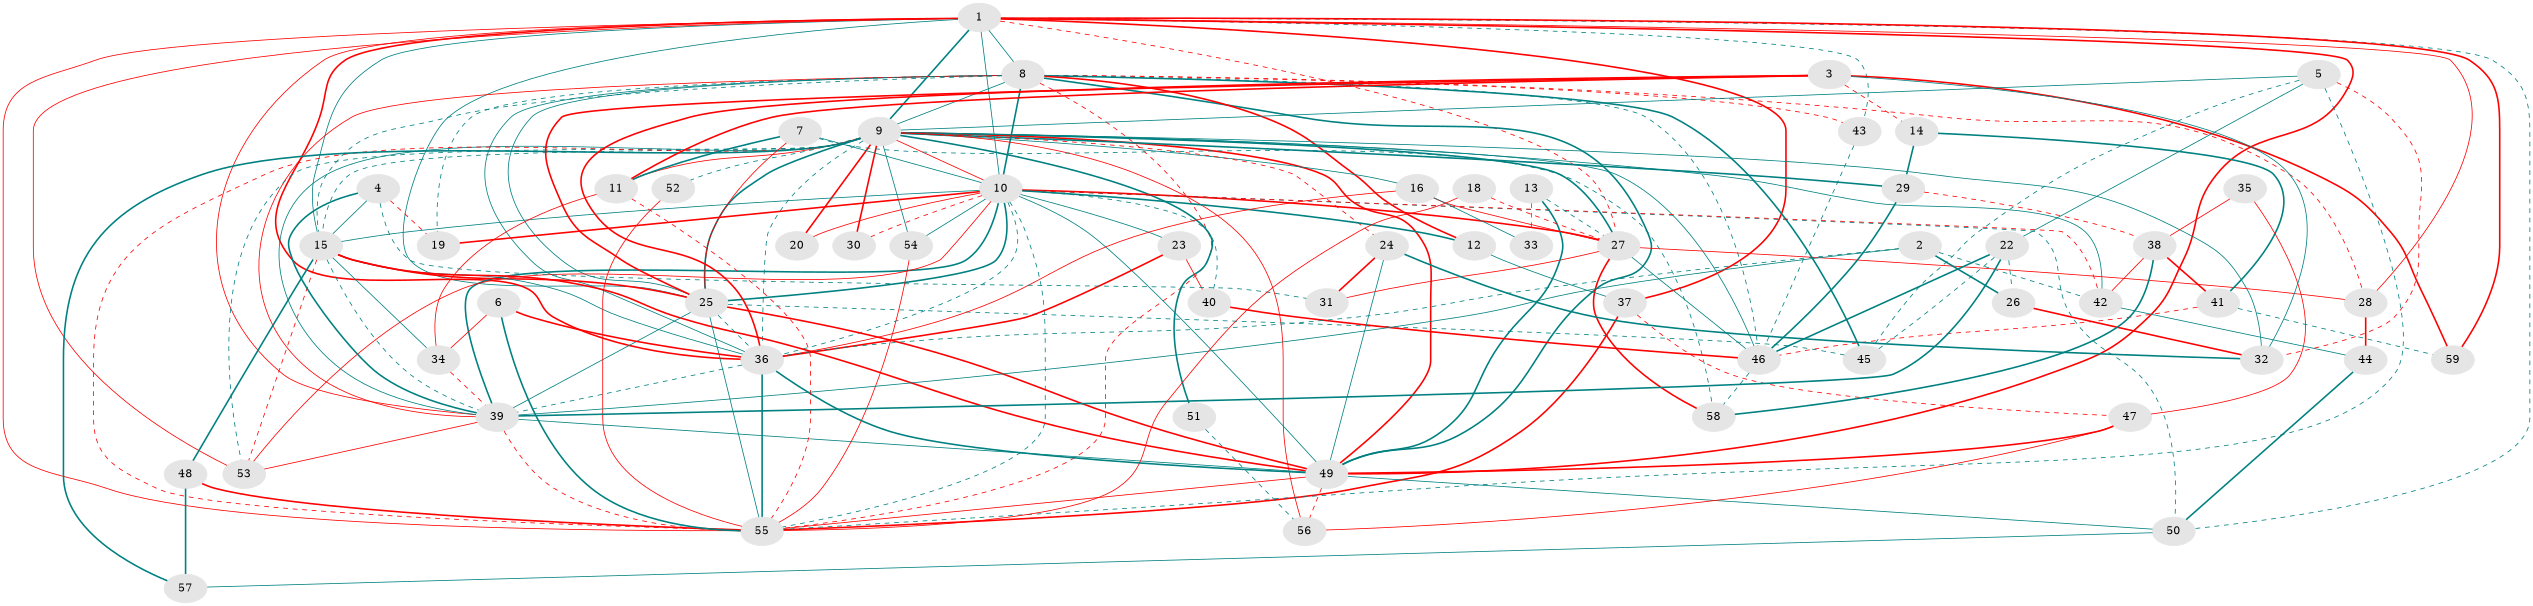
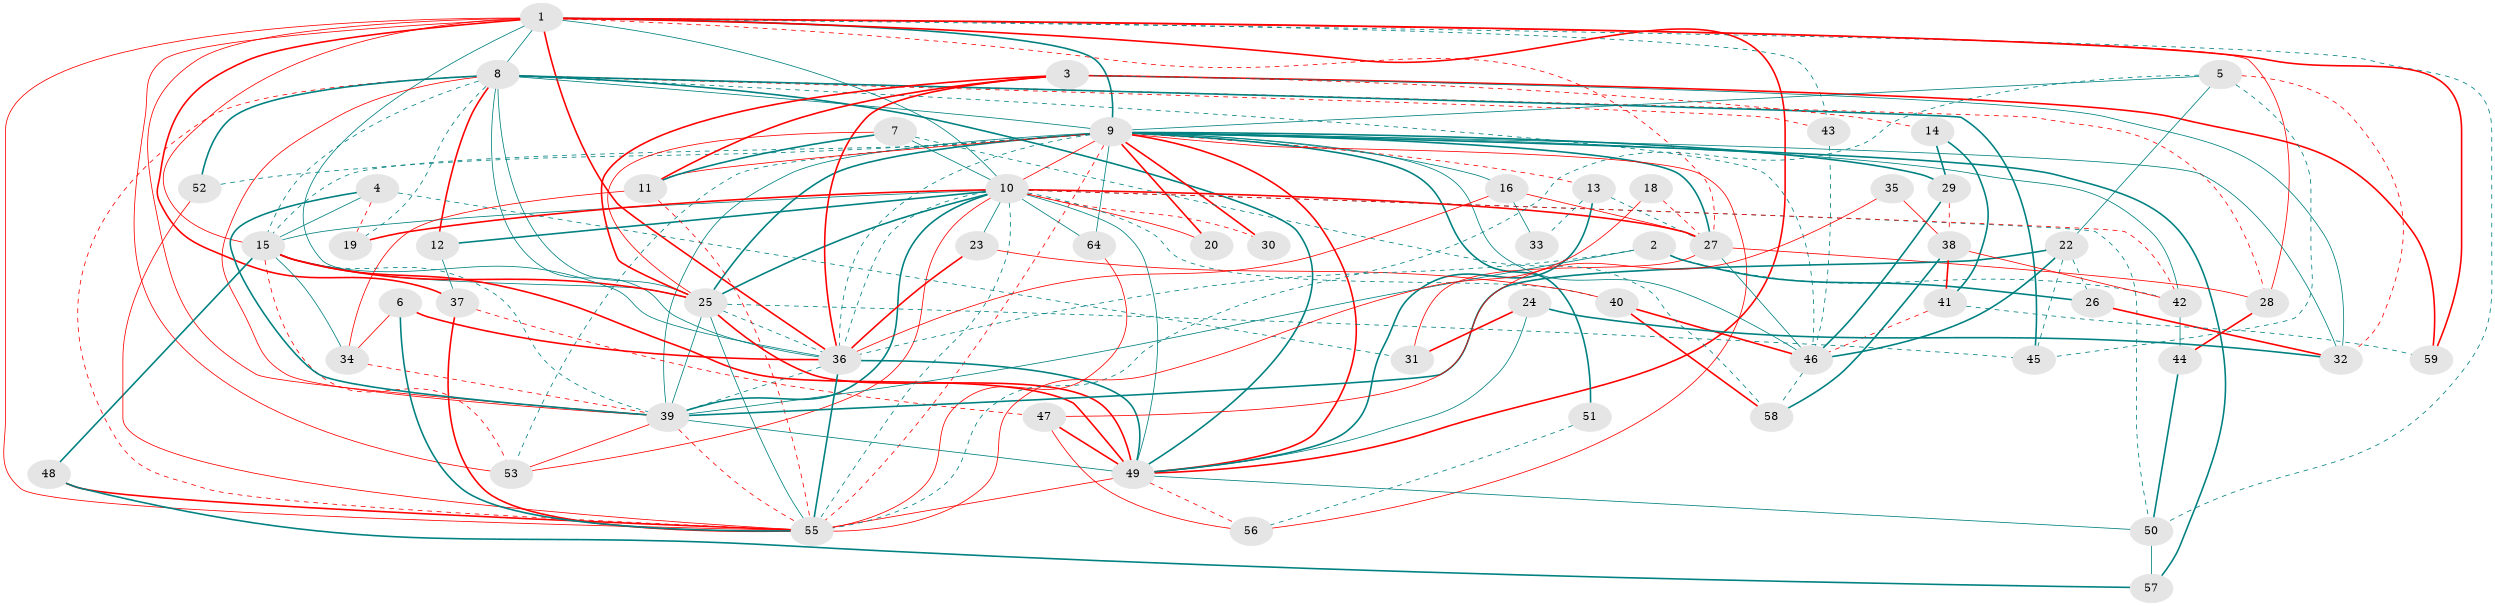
edge "1" -- "15": color teal -> red
edge "8" -- "10": now "8" -- "52"
edge "9" -- "24": now "9" -- "13"
node "54": label "54" -> "64"
edge "27" -- "58": now "40" -- "58"
